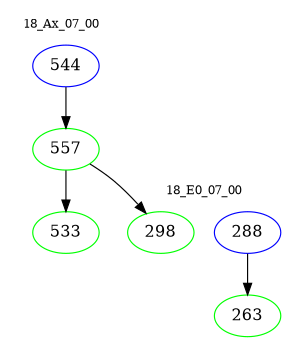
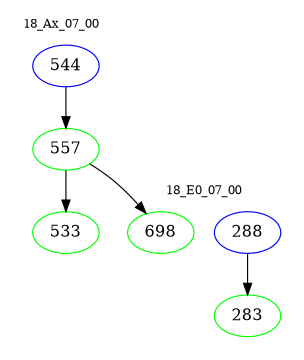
node "298": label "298" -> "698"
node "263": label "263" -> "283"
